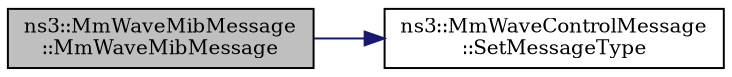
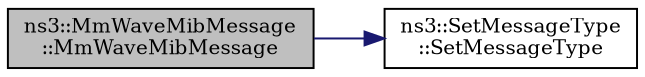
node "ns3::MmWaveControlMessage ::SetMessageType": label "ns3::MmWaveControlMessage ::SetMessageType" -> "ns3::SetMessageType ::SetMessageType"
